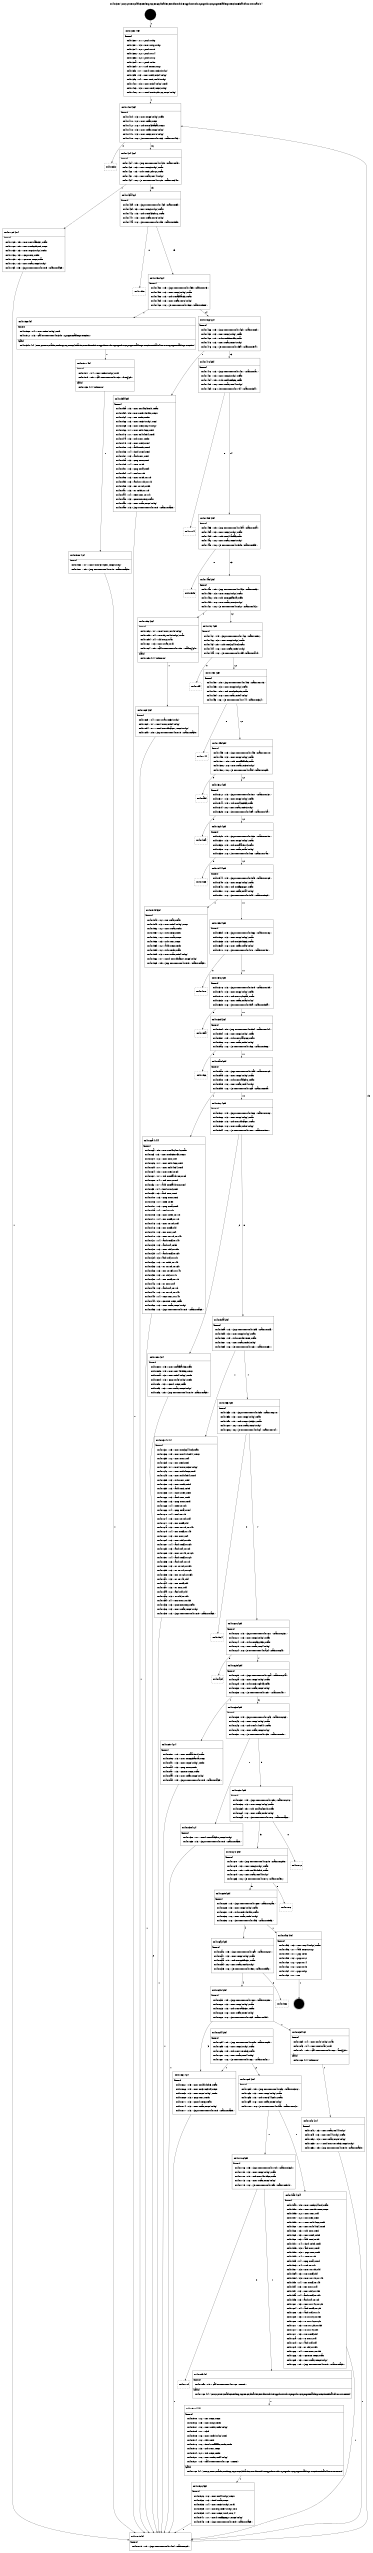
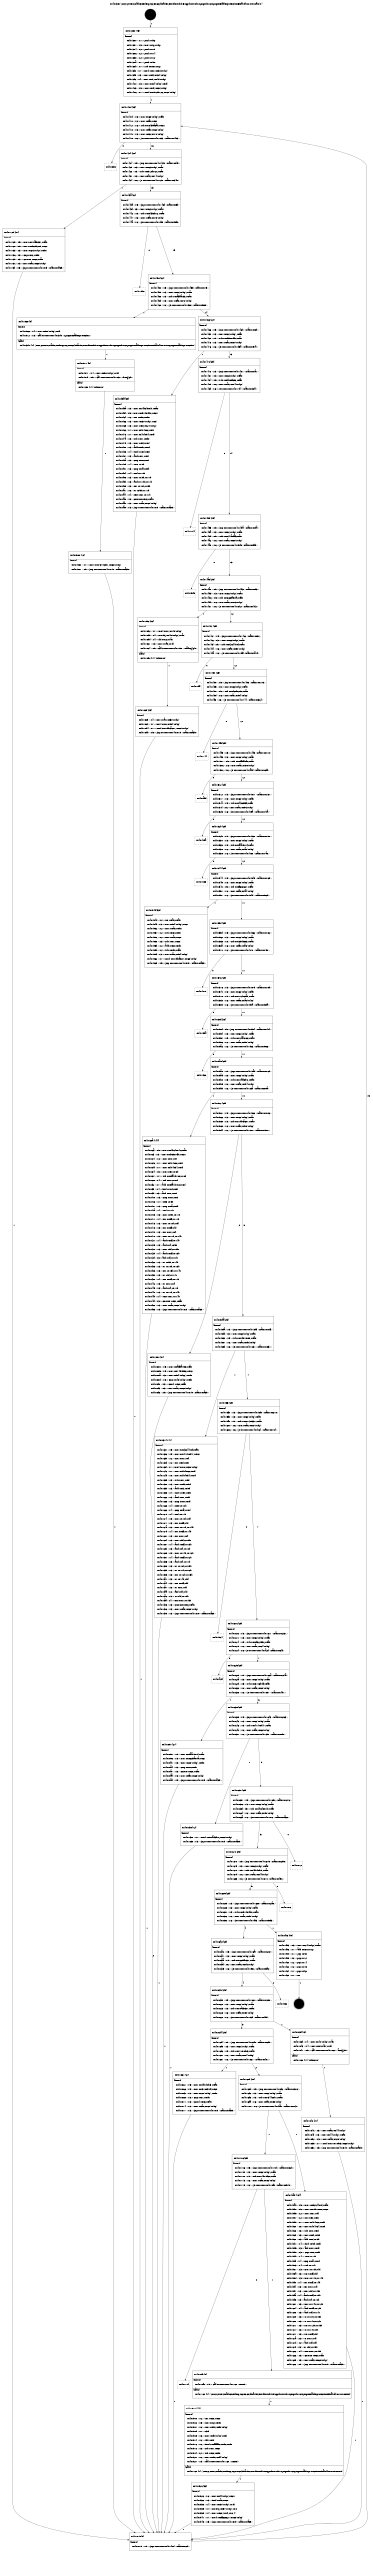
edge "0x4016bb [25]" -> "0x401861 [27]": now "0x4016bb [25]" -> "0x4016d4 [25]"
